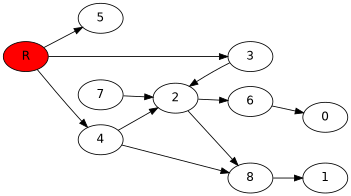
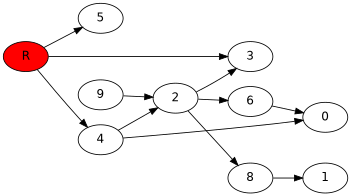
edge "3" -> "2": reversed
node "7": label "7" -> "9"
edge "4" -> "8": now "4" -> "0"
